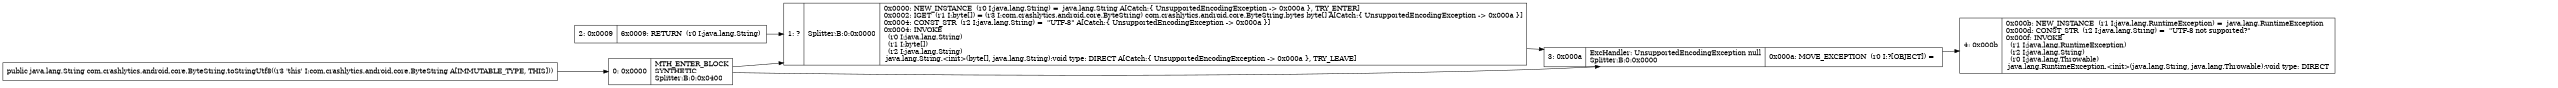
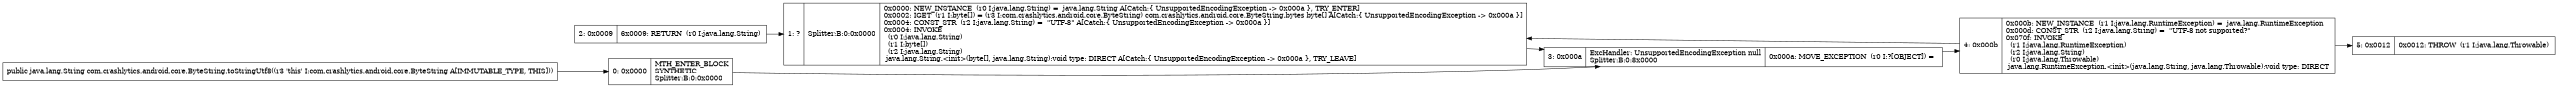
node "4: 0x000b": text "0x000f: INVOKE" -> "0x070f: INVOKE"
node "5: 0x0012": added
node "3: 0x000a": text "Splitter:B:0:0x0000" -> "Splitter:B:0:8x0000"
edge "0: 0x0000" -> "1: ?": now "4: 0x000b" -> "1: ?"
node "0: 0x0000": text "Splitter:B:0:0x0400" -> "Splitter:B:0:0x0000"
